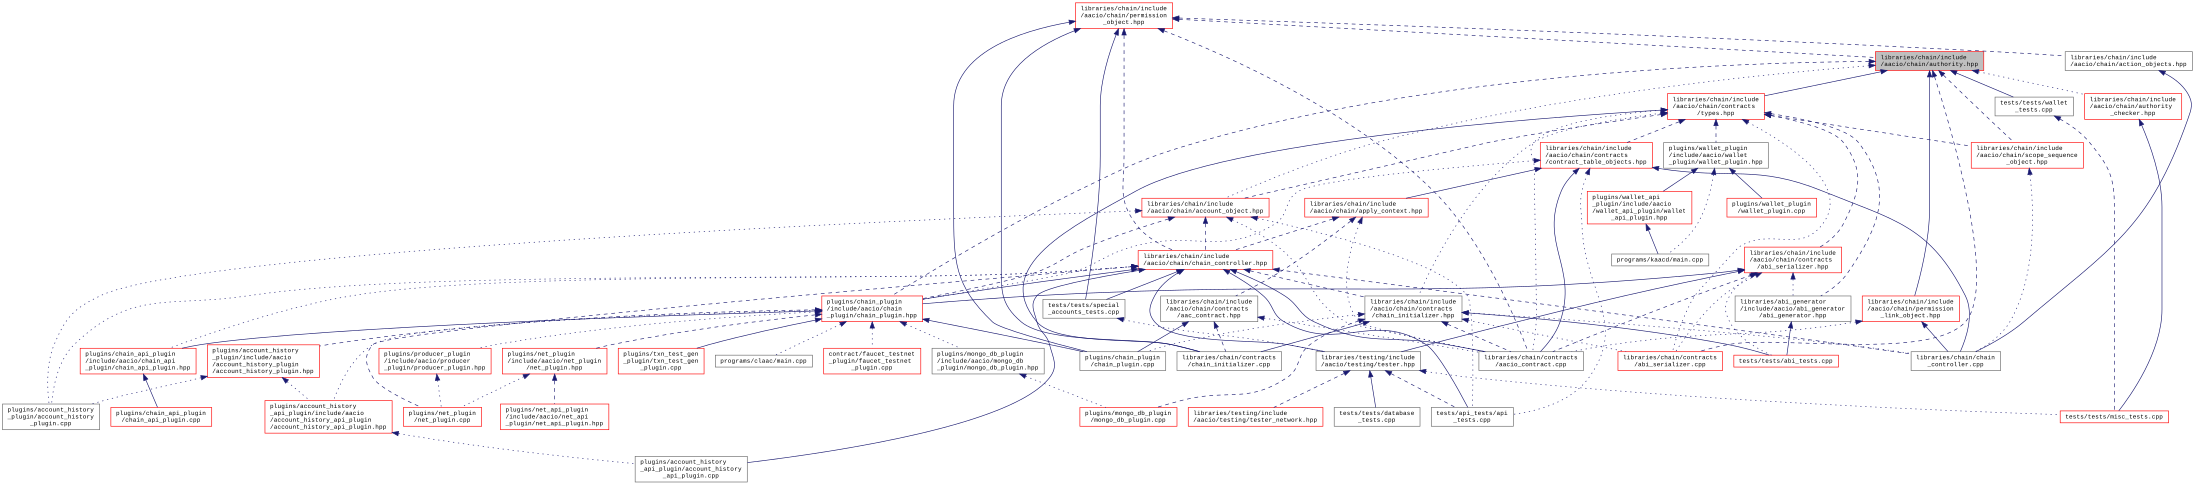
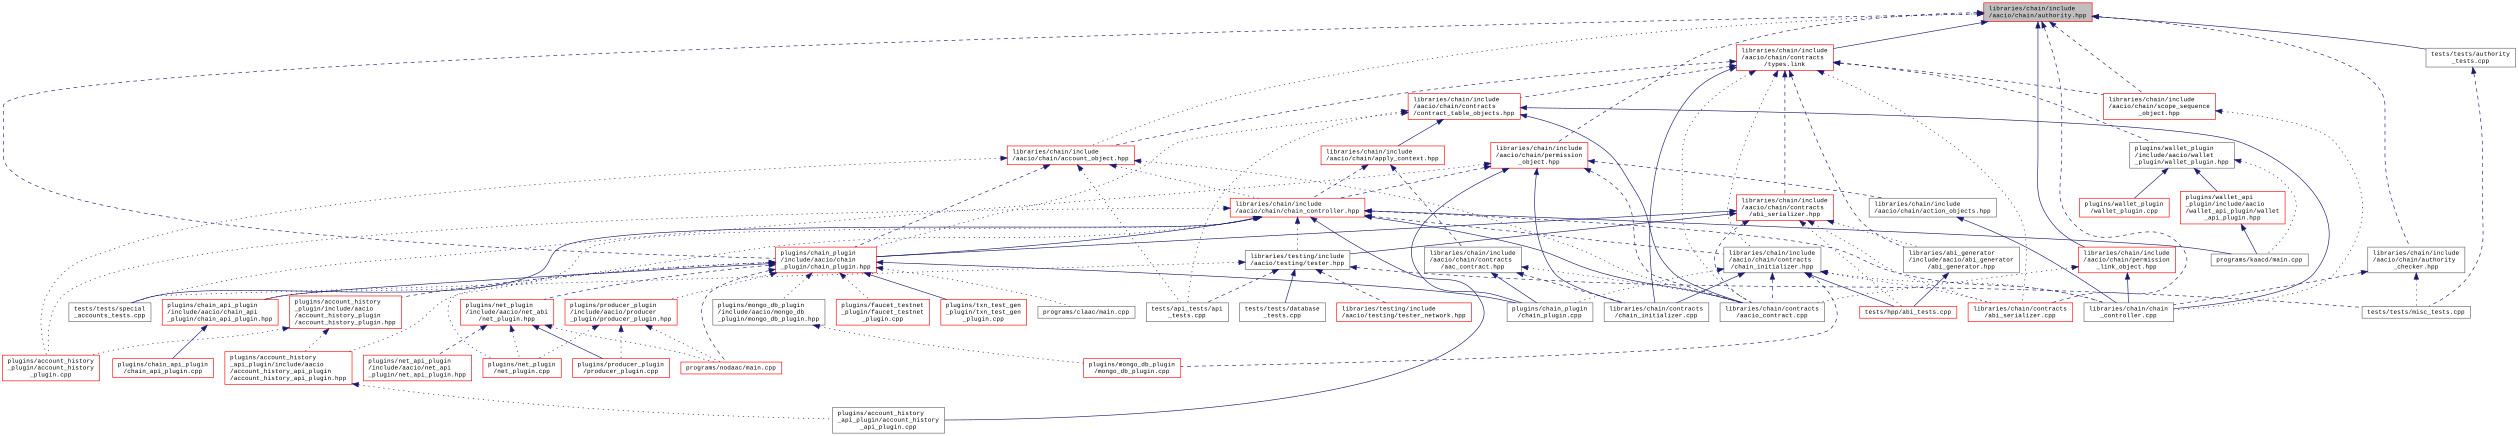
edge "libraries/chain/include /aacio/chain/authority.hpp" -> "libraries/chain/include /aacio/chain/permission _object.hpp": reversed
edge "libraries/chain/include /aacio/chain/authority _checker.hpp" -> "libraries/chain/include /aacio/chain/authority.hpp": style dotted -> dashed
node "libraries/chain/include /aacio/chain/contracts /types.hpp": label "libraries/chain/include /aacio/chain/contracts /types.hpp" -> "libraries/chain/include /aacio/chain/contracts /types.link"
node "tests/tests/wallet _tests.cpp": label "tests/tests/wallet _tests.cpp" -> "tests/tests/authority _tests.cpp"
node "libraries/chain/include /aacio/chain/authority _checker.hpp": color red -> gray40
edge "tests/tests/special _accounts_tests.cpp" -> "libraries/chain/include /aacio/chain/permission _object.hpp": style solid -> dotted
edge "libraries/chain/include /aacio/chain/chain_controller.hpp" -> "libraries/chain/include /aacio/chain/account_object.hpp": style dashed -> dotted
edge "tests/tests/misc_tests.cpp" -> "libraries/chain/include /aacio/chain/authority _checker.hpp": style solid -> dotted
edge "libraries/chain/chain _controller.cpp" -> "libraries/chain/include /aacio/chain/authority _checker.hpp": added
edge "plugins/net_plugin /net_plugin.cpp" -> "libraries/chain/include /aacio/chain/chain_controller.hpp": style dashed -> dotted
edge "libraries/chain/contracts /aacio_contract.cpp" -> "libraries/chain/include /aacio/chain/apply_context.hpp": removed
edge "tests/api_tests/api _tests.cpp" -> "libraries/chain/include /aacio/chain/chain_controller.hpp": now "programs/kaacd/main.cpp" -> "libraries/chain/include /aacio/chain/chain_controller.hpp"
edge "libraries/testing/include /aacio/testing/tester.hpp" -> "libraries/chain/include /aacio/chain/chain_controller.hpp": style solid -> dotted
edge "libraries/testing/include /aacio/testing/tester.hpp" -> "tests/tests/special _accounts_tests.cpp": reversed
node "plugins/net_plugin /include/aacio/net_plugin /net_plugin.hpp": label "plugins/net_plugin /include/aacio/net_plugin /net_plugin.hpp" -> "plugins/net_plugin /include/aacio/net_abi /net_plugin.hpp"
node "contract/faucet_testnet _plugin/faucet_testnet _plugin.cpp": label "contract/faucet_testnet _plugin/faucet_testnet _plugin.cpp" -> "plugins/faucet_testnet _plugin/faucet_testnet _plugin.cpp"
node "tests/tests/abi_tests.cpp": label "tests/tests/abi_tests.cpp" -> "tests/hpp/abi_tests.cpp"
node "plugins/producer_plugin /producer_plugin.cpp": added
node "programs/nodaac/main.cpp": added
edge "tests/tests/misc_tests.cpp" -> "libraries/testing/include /aacio/testing/tester.hpp": style dotted -> dashed
node "plugins/account_history _plugin/account_history _plugin.cpp": color gray40 -> red
node "tests/tests/misc_tests.cpp": color red -> gray40
